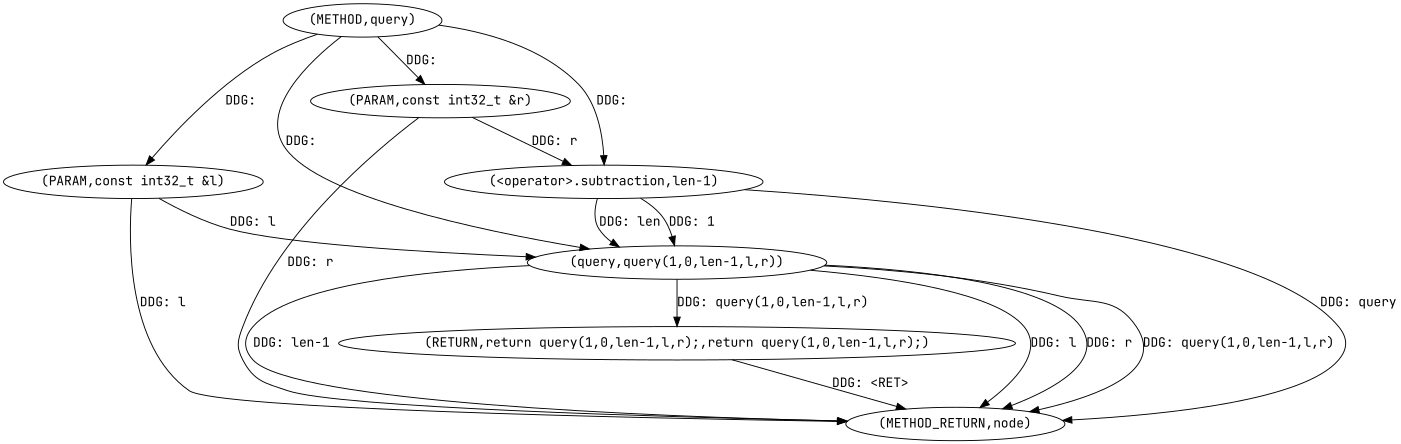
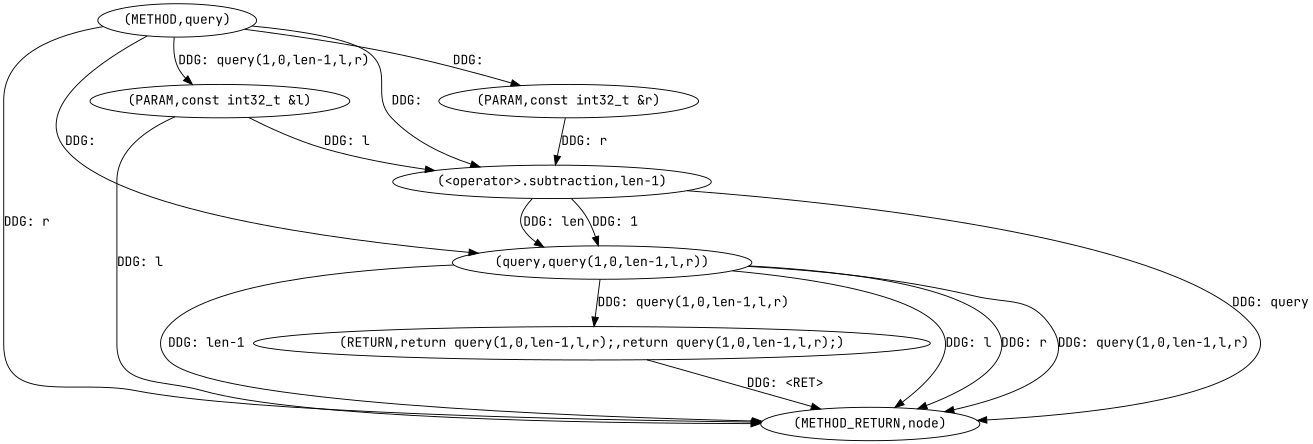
edge "(METHOD,query)" -> "(PARAM,const int32_t &l)": label "DDG: " -> "DDG: query(1,0,len-1,l,r)"
edge "(PARAM,const int32_t &l)" -> "(query,query(1,0,len-1,l,r))": now "(PARAM,const int32_t &l)" -> "(<operator>.subtraction,len-1)"
edge "(PARAM,const int32_t &r)" -> "(METHOD_RETURN,node)": now "(METHOD,query)" -> "(METHOD_RETURN,node)"
